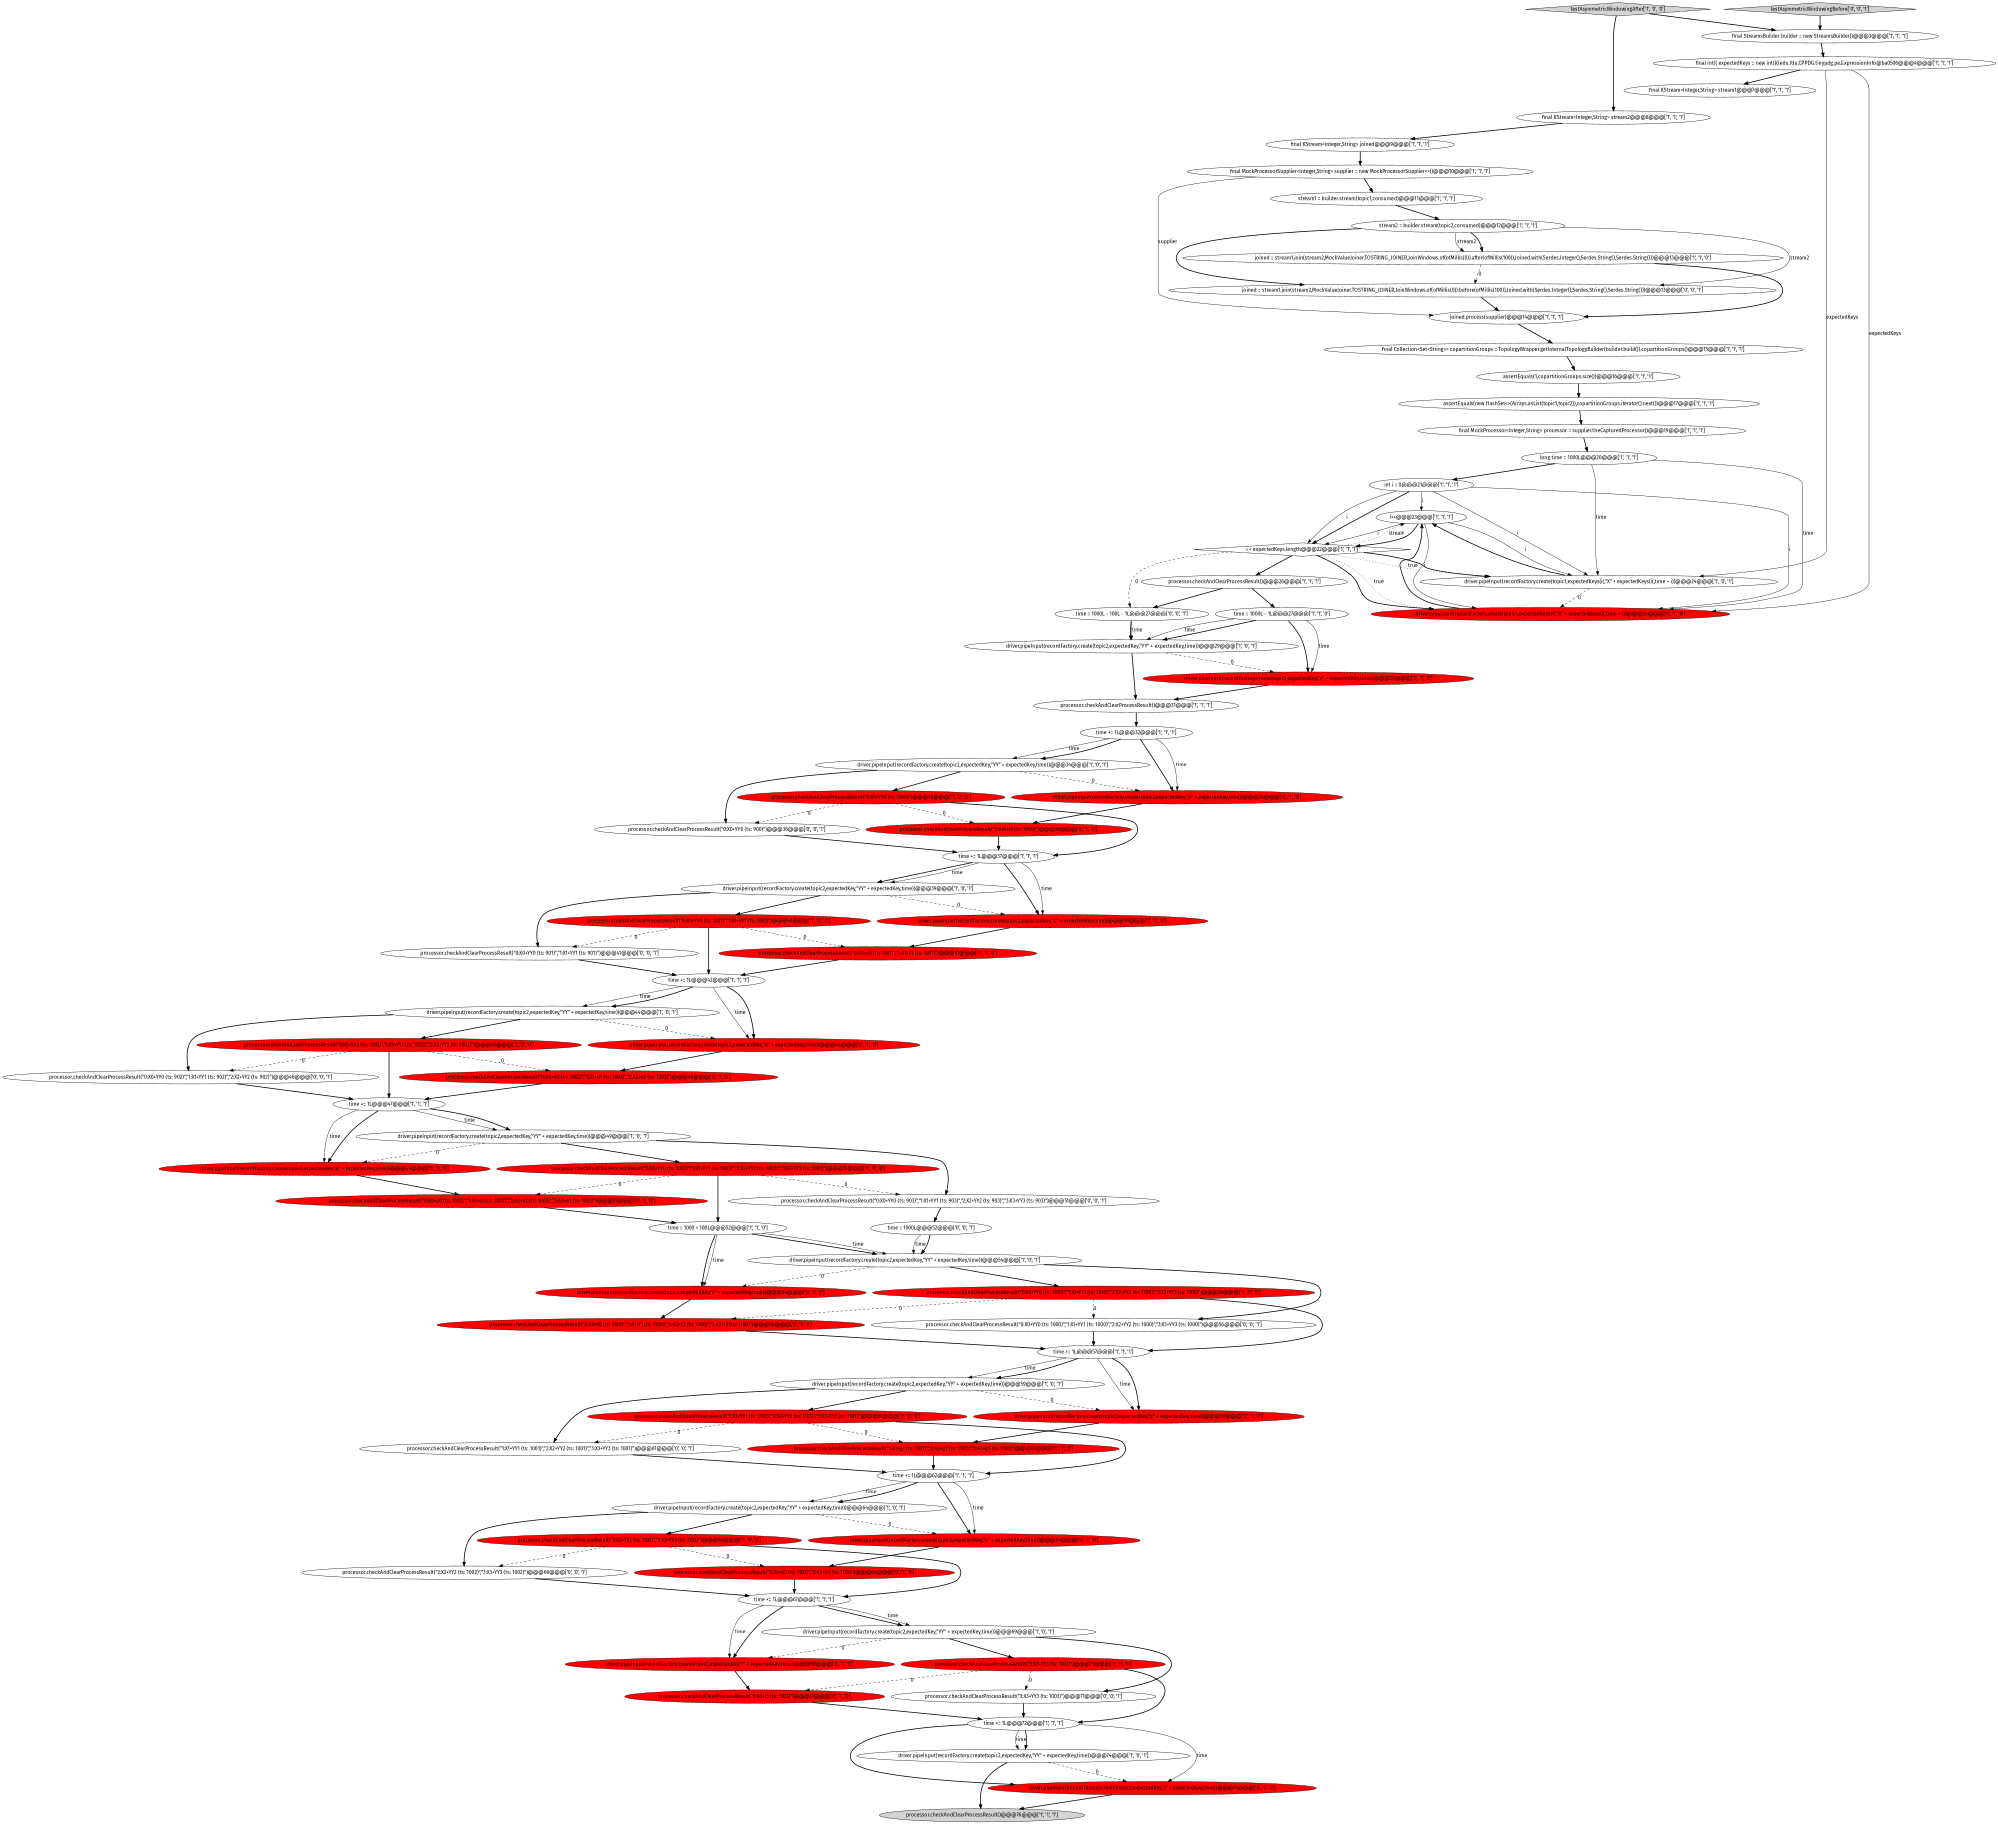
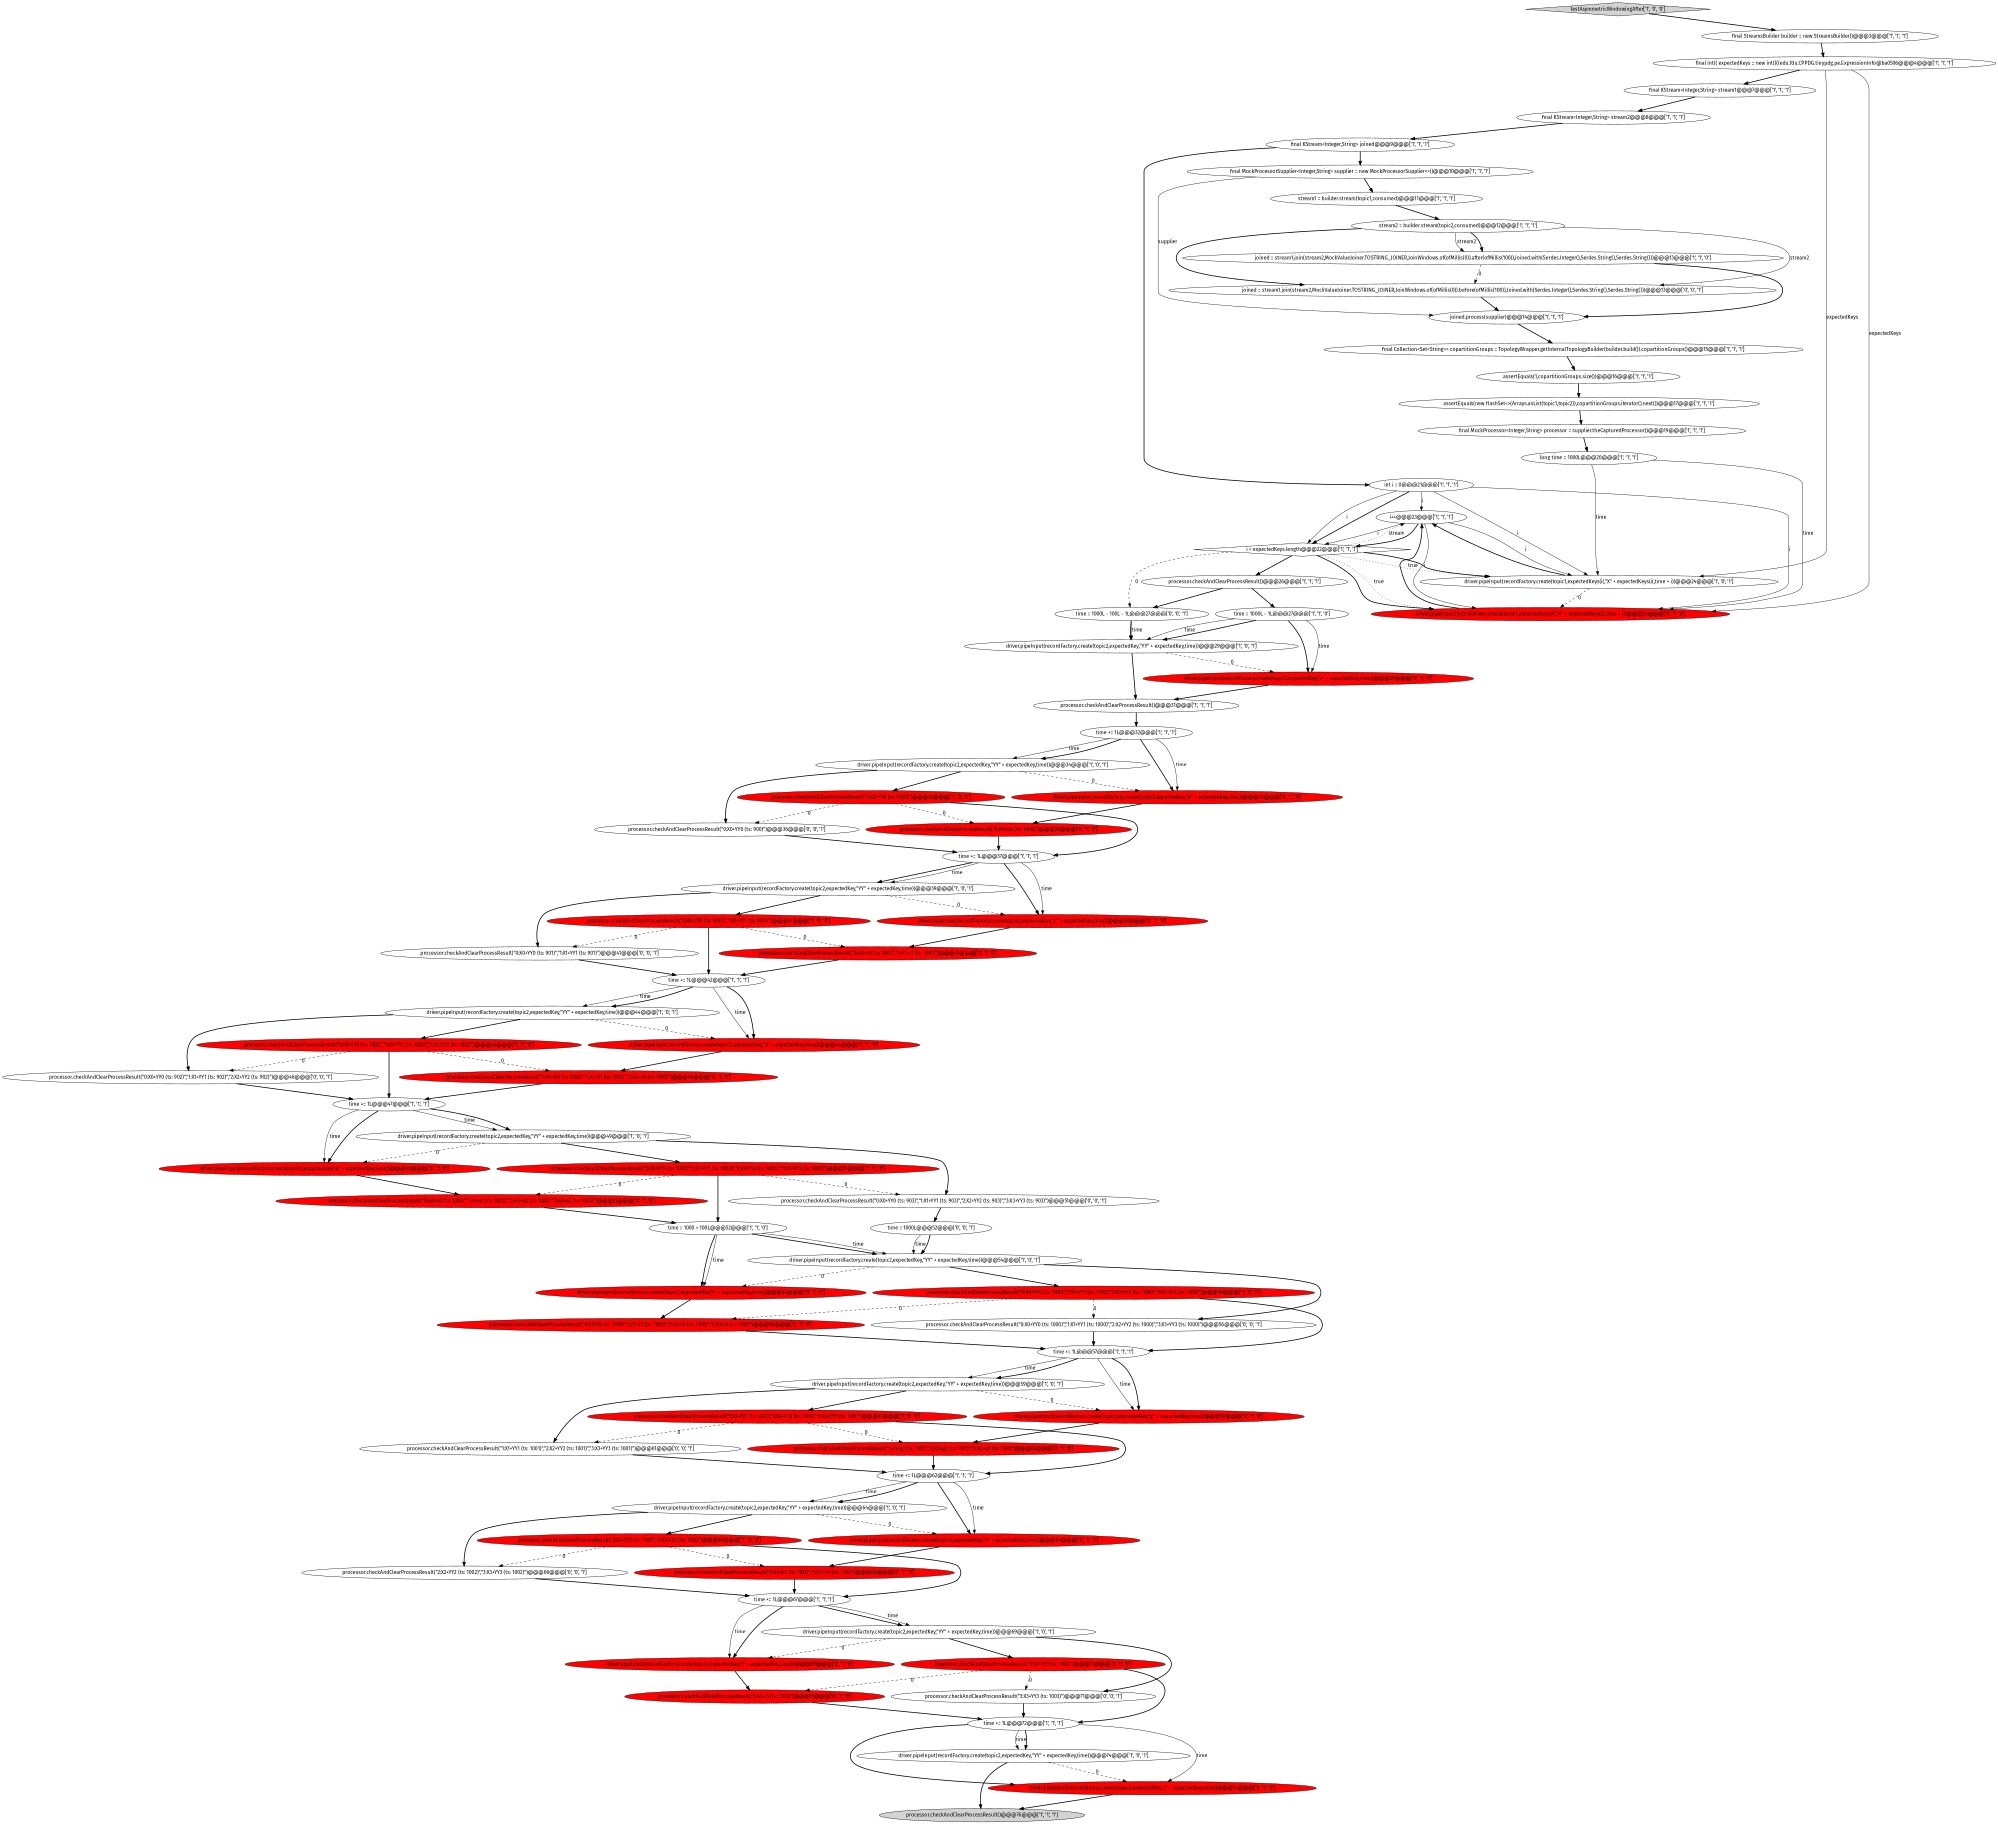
node "testAsymmetricWindowingBefore['0', '0', '1']": removed
edge "testAsymmetricWindowingAfter['1', '0', '0']" -> "final KStream<Integer,String> stream2@@@8@@@['1', '1', '1']": now "final KStream<Integer,String> stream1@@@7@@@['1', '1', '1']" -> "final KStream<Integer,String> stream2@@@8@@@['1', '1', '1']"
edge "long time = 1000L@@@20@@@['1', '1', '1']" -> "int i = 0@@@21@@@['1', '1', '1']": now "final KStream<Integer,String> joined@@@9@@@['1', '1', '1']" -> "int i = 0@@@21@@@['1', '1', '1']"
